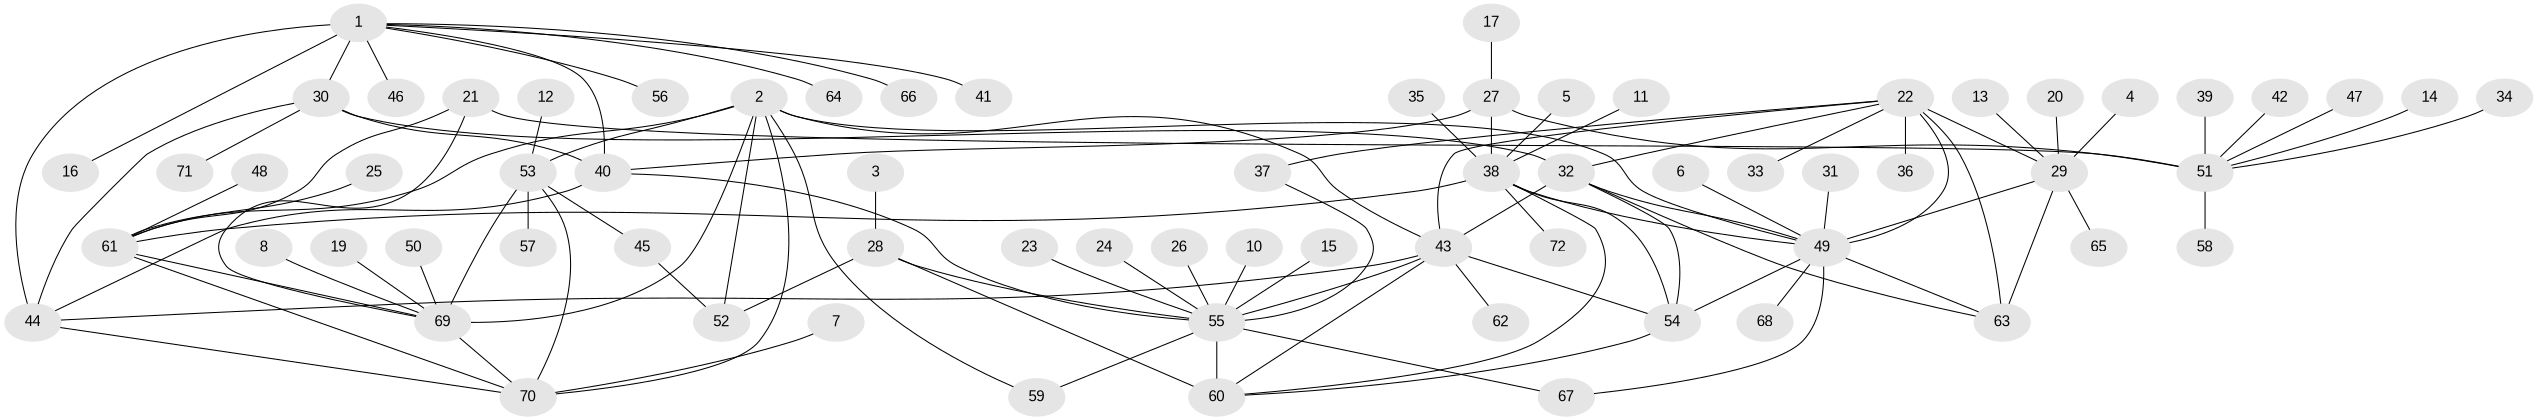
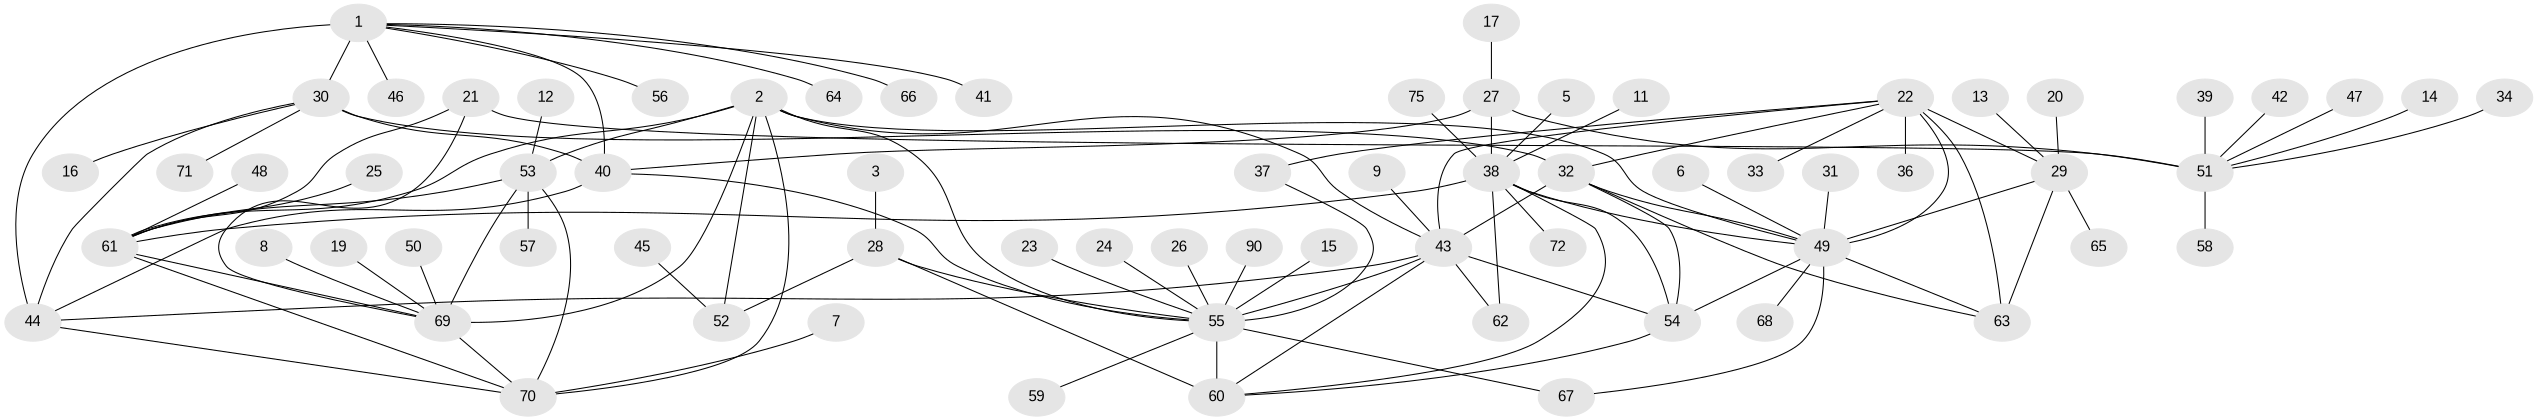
edge "1" -- "16": now "30" -- "16"
node "35": label "35" -> "75"
node "4": removed
node "9": added
edge "53" -- "45": now "53" -- "61"
node "10": label "10" -> "90"
edge "38" -- "62": added
edge "2" -- "59": now "2" -- "55"
